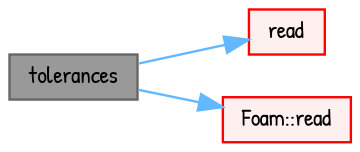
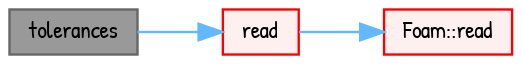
edge "tolerances" -> "Foam::read": now "read" -> "Foam::read"
